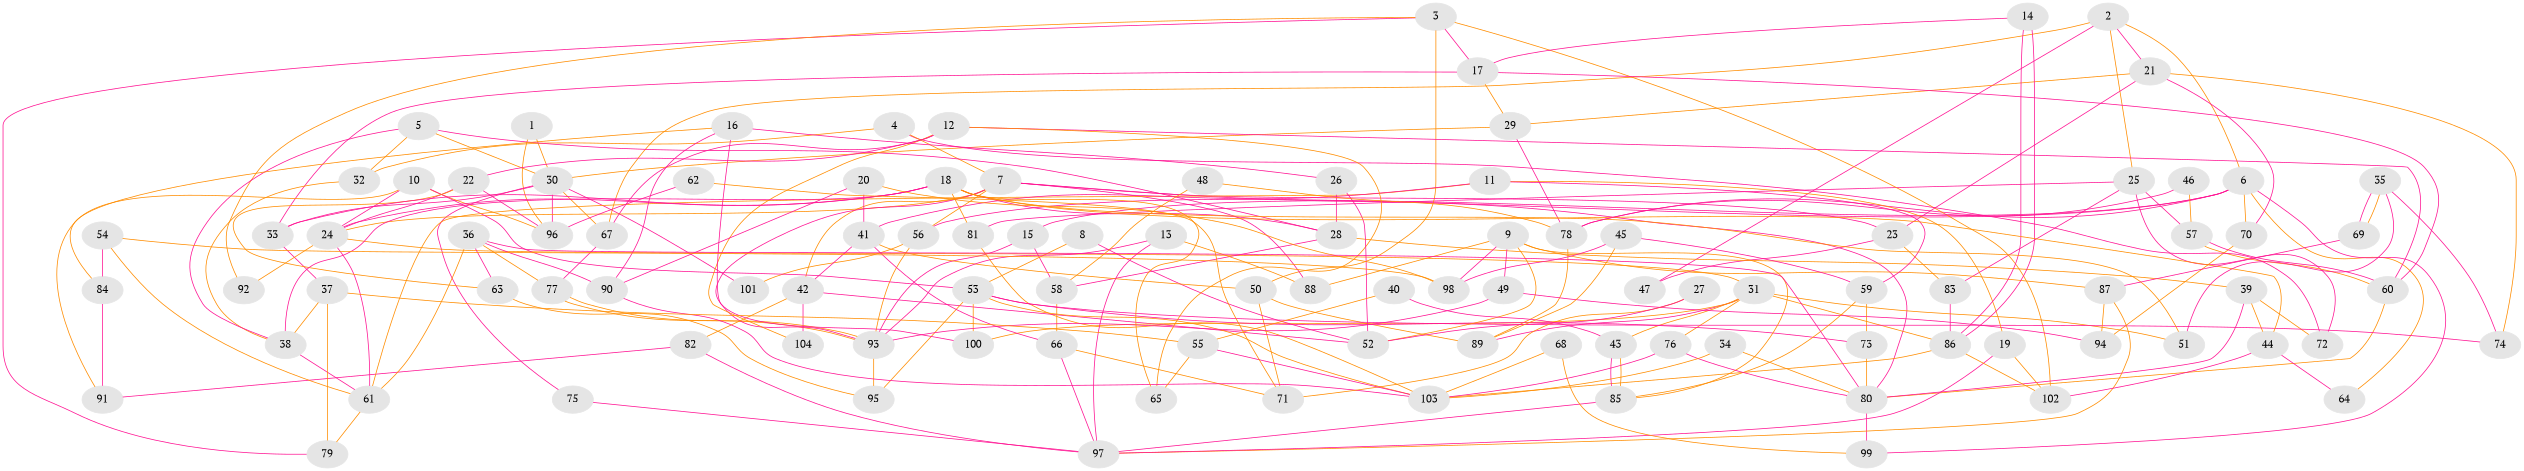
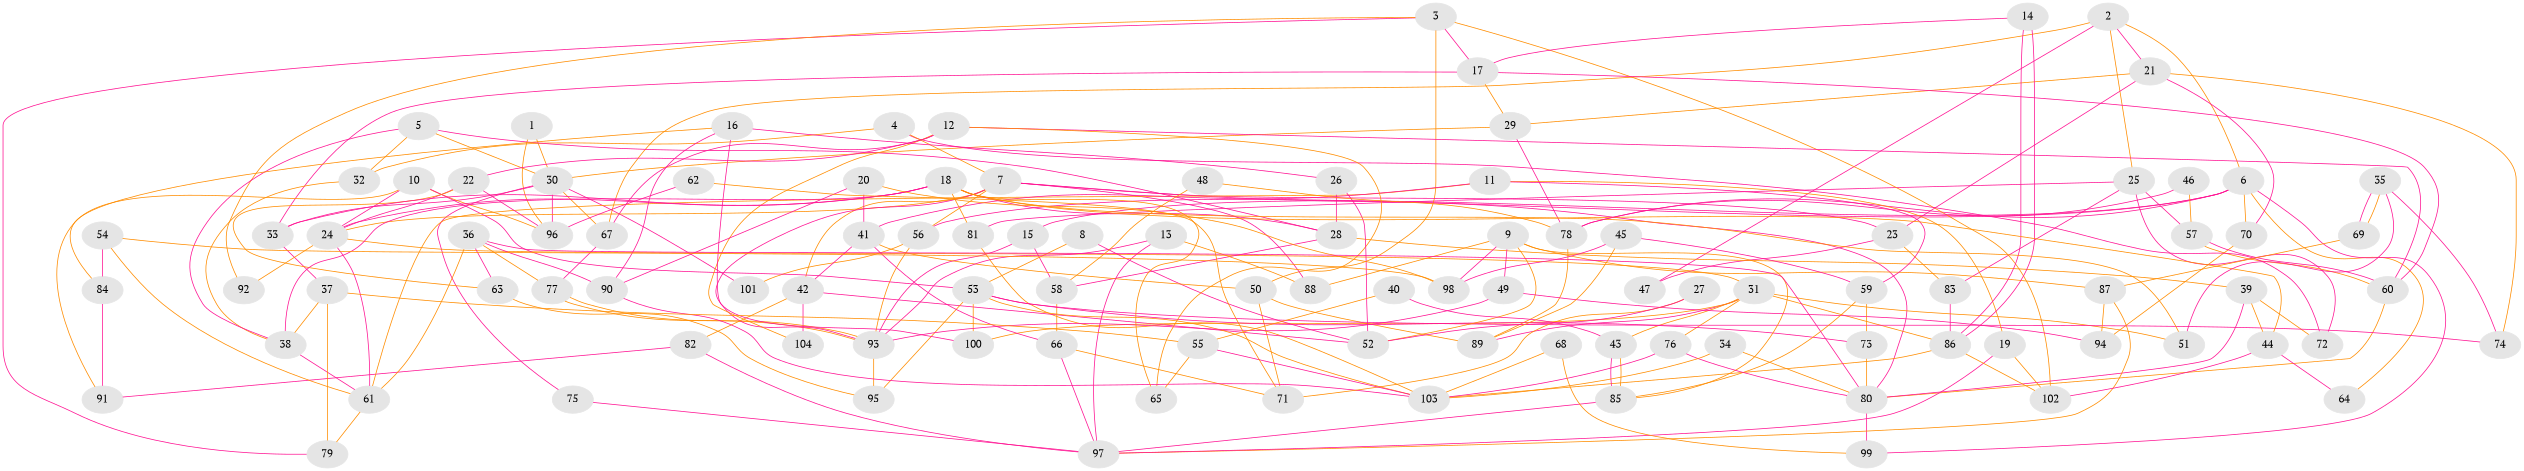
edge "69" -- "87": color deeppink -> darkorange
